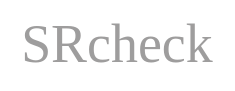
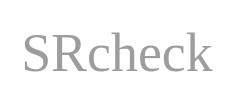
node "SRcheck": moved (117, 36) -> (117, 45)
